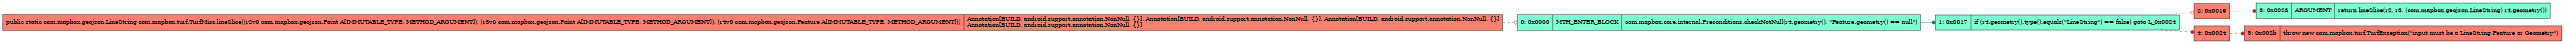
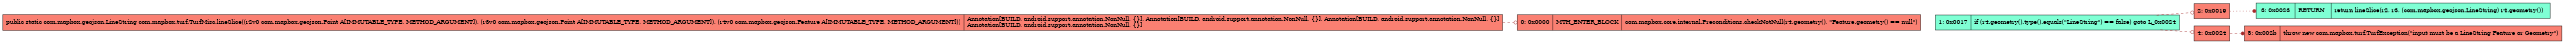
node "3: 0x0023": text "ARGUMENT" -> "RETURN"
edge "1: 0x0017" -> "2: 0x0019": style dotted -> dashed
node "0: 0x0000": fillcolor aquamarine -> salmon
edge "0: 0x0000" -> "1: 0x0017": removed
edge "1: 0x0017" -> "4: 0x0024": arrowhead dot -> odot
